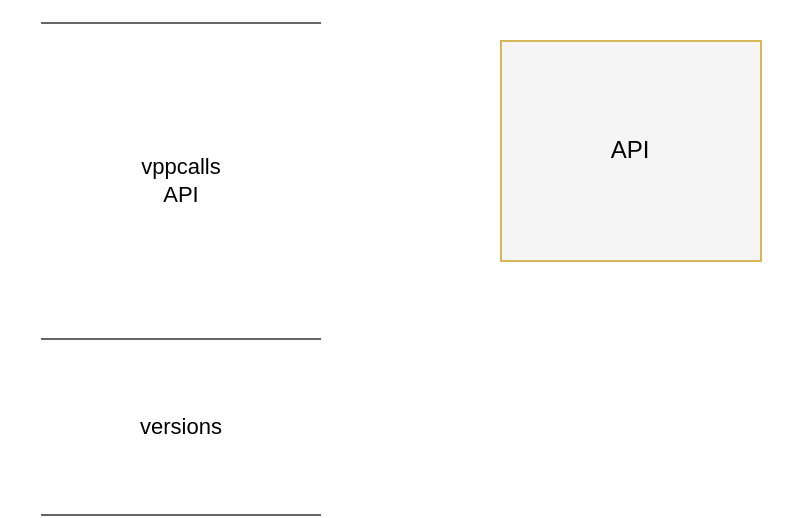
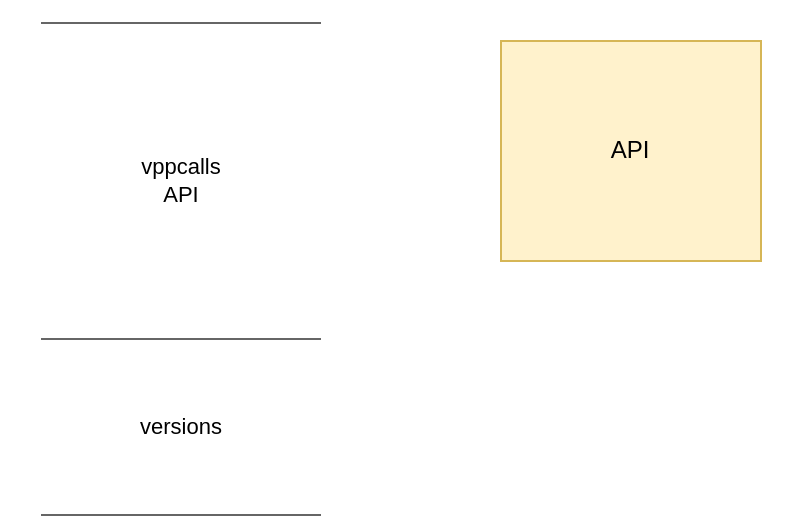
node "API": fillcolor #f5f5f5 -> #fff2cc
